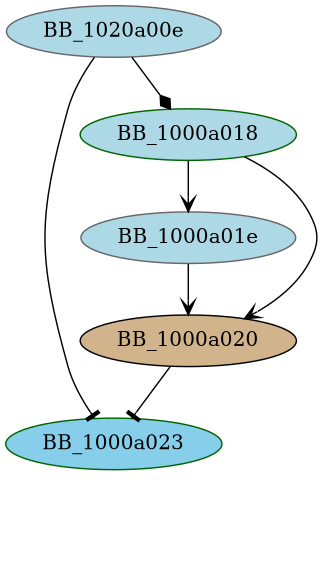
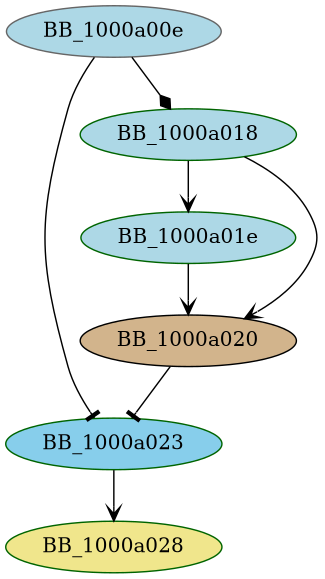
node "BB_1020a00e": label "BB_1020a00e" -> "BB_1000a00e"
node "BB_1000a01e": color gray40 -> darkgreen
node "BB_1000a028": added
